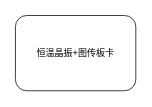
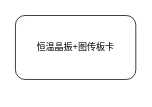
node "恒温晶振+图传板卡": size 120x75 -> 120x64
